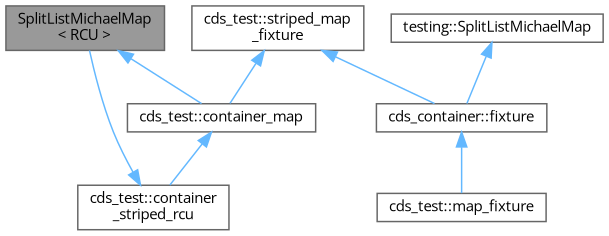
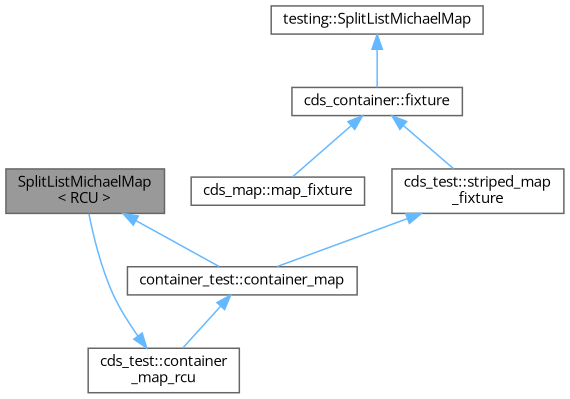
edge "cds_container::fixture" -> "cds_test::striped_map _fixture": reversed
node "cds_test::container_map": label "cds_test::container_map" -> "container_test::container_map"
node "cds_test::container _striped_rcu": label "cds_test::container _striped_rcu" -> "cds_test::container _map_rcu"
node "cds_test::map_fixture": label "cds_test::map_fixture" -> "cds_map::map_fixture"
